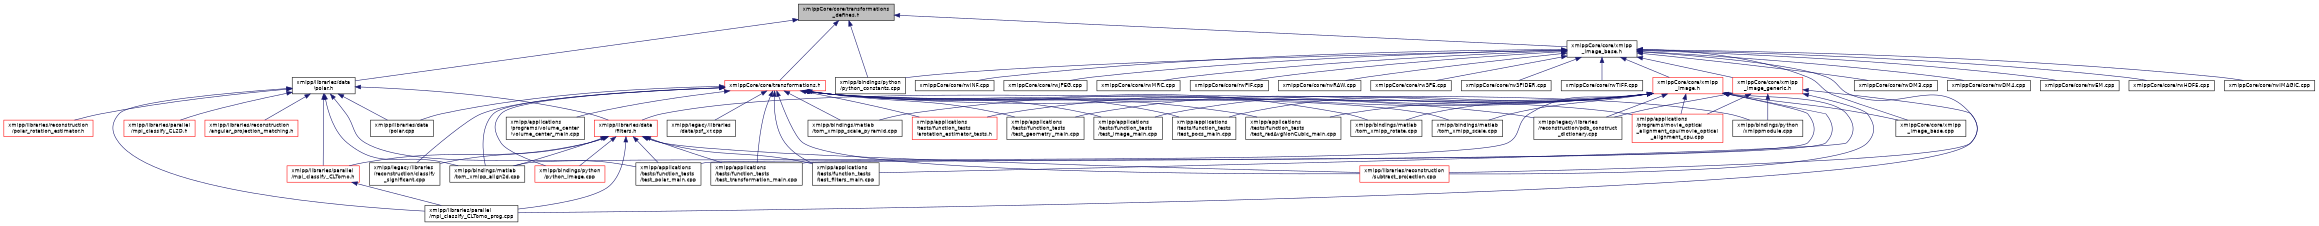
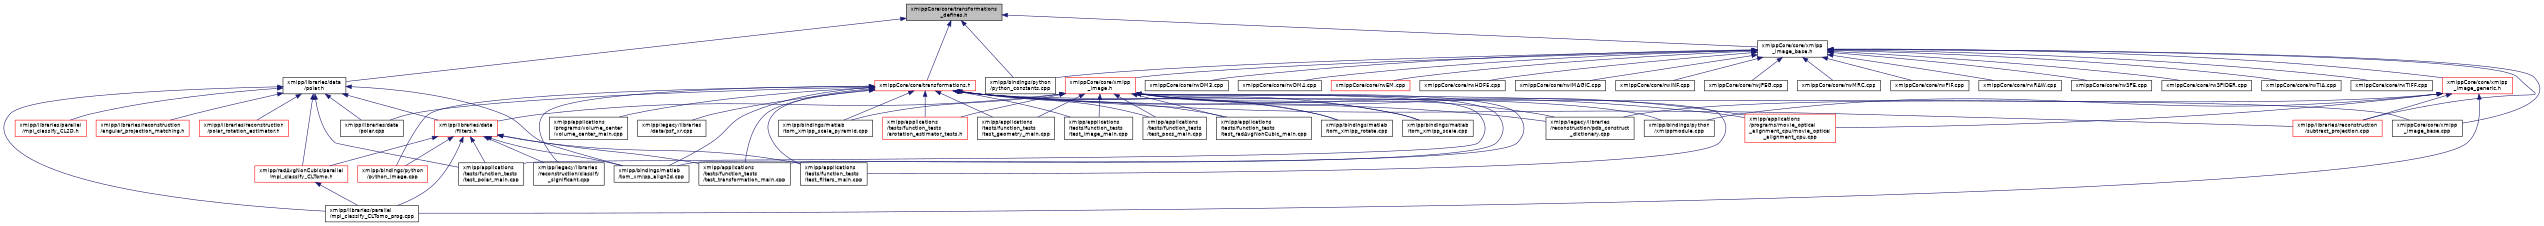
node "xmippCore/core/rwEM.cpp": color black -> red
node "xmippCore/core/rwTIA.cpp": added
edge "xmipp/libraries/reconstruction /subtract_projection.cpp" -> "xmipp/libraries/data /filters.h": removed
node "xmipp/libraries/parallel /mpi_classify_CLTomo.h": label "xmipp/libraries/parallel /mpi_classify_CLTomo.h" -> "xmipp/radAvgNonCubic/parallel /mpi_classify_CLTomo.h"
